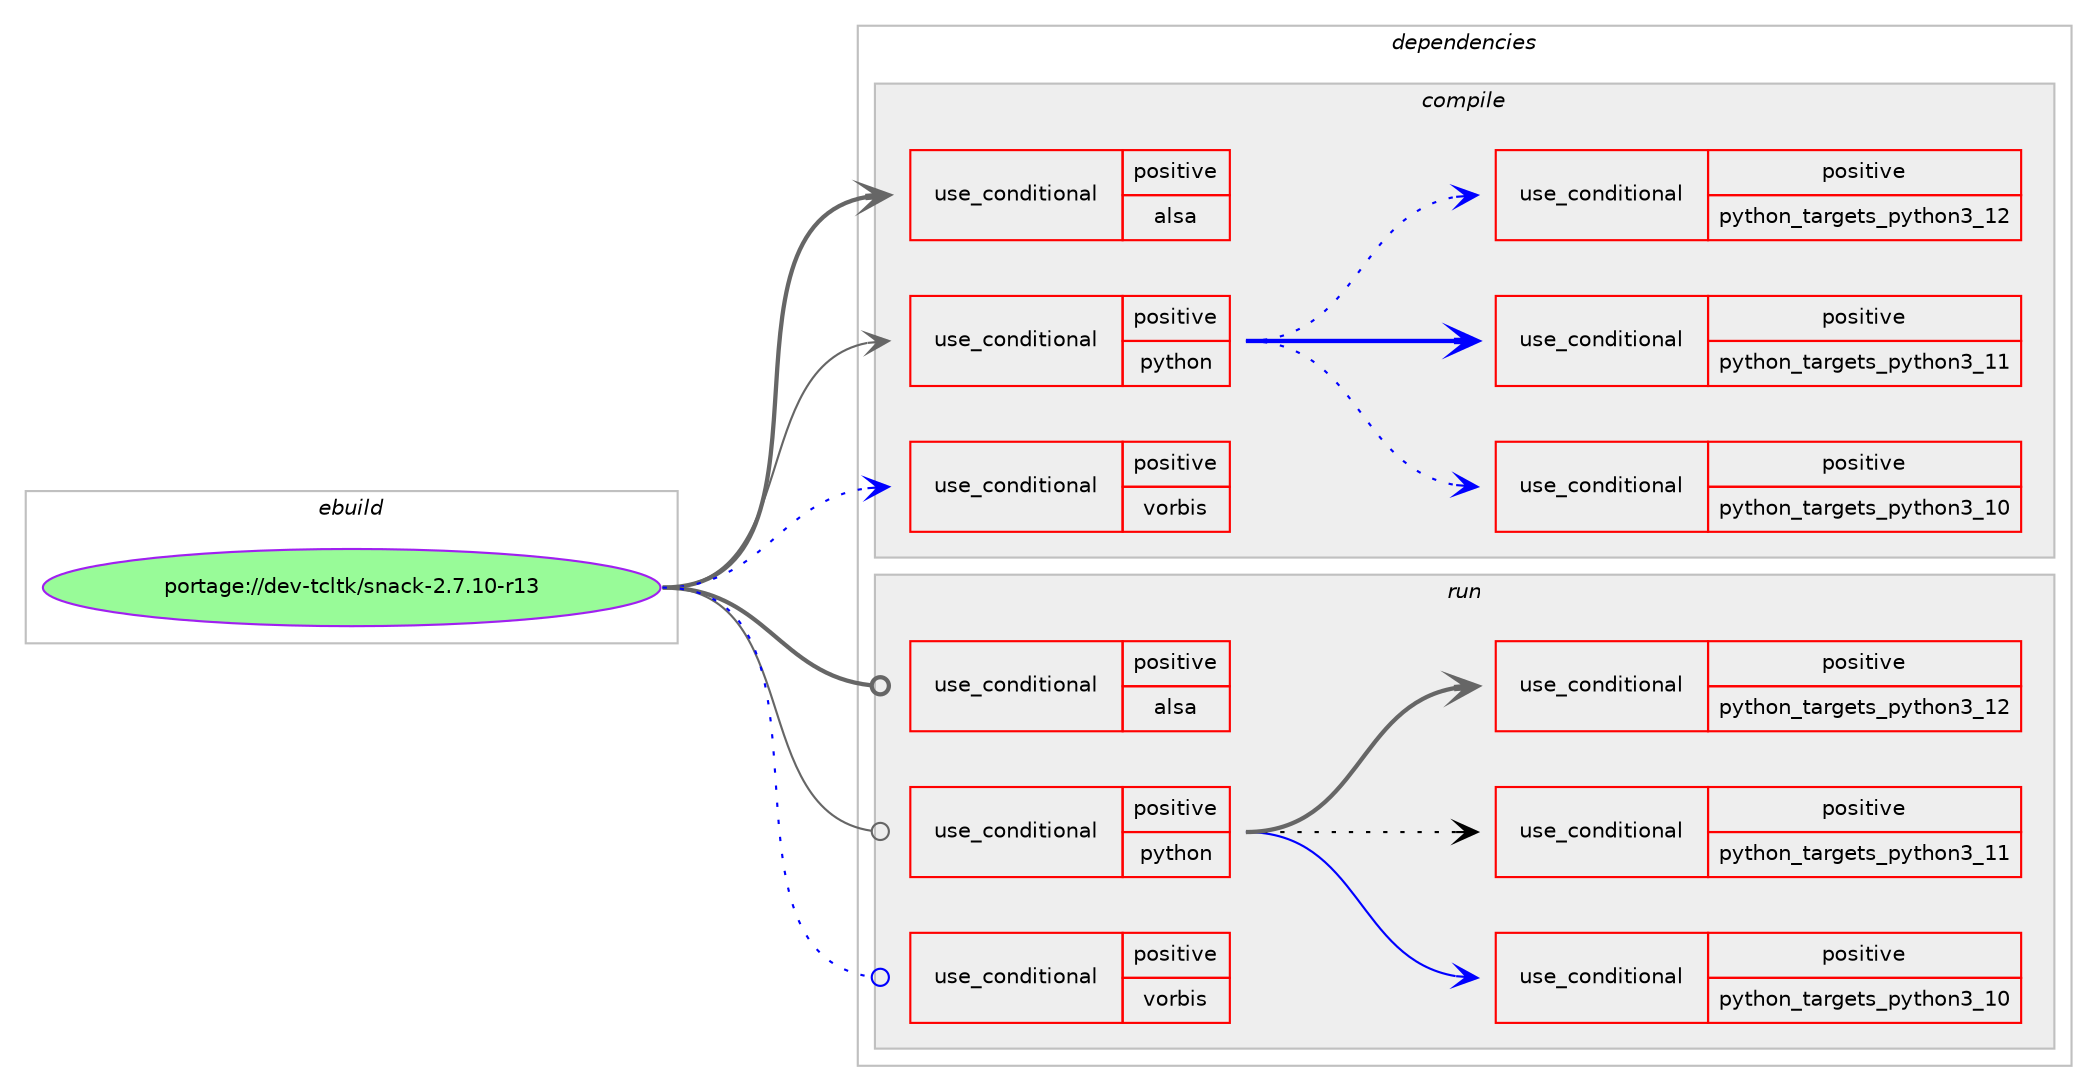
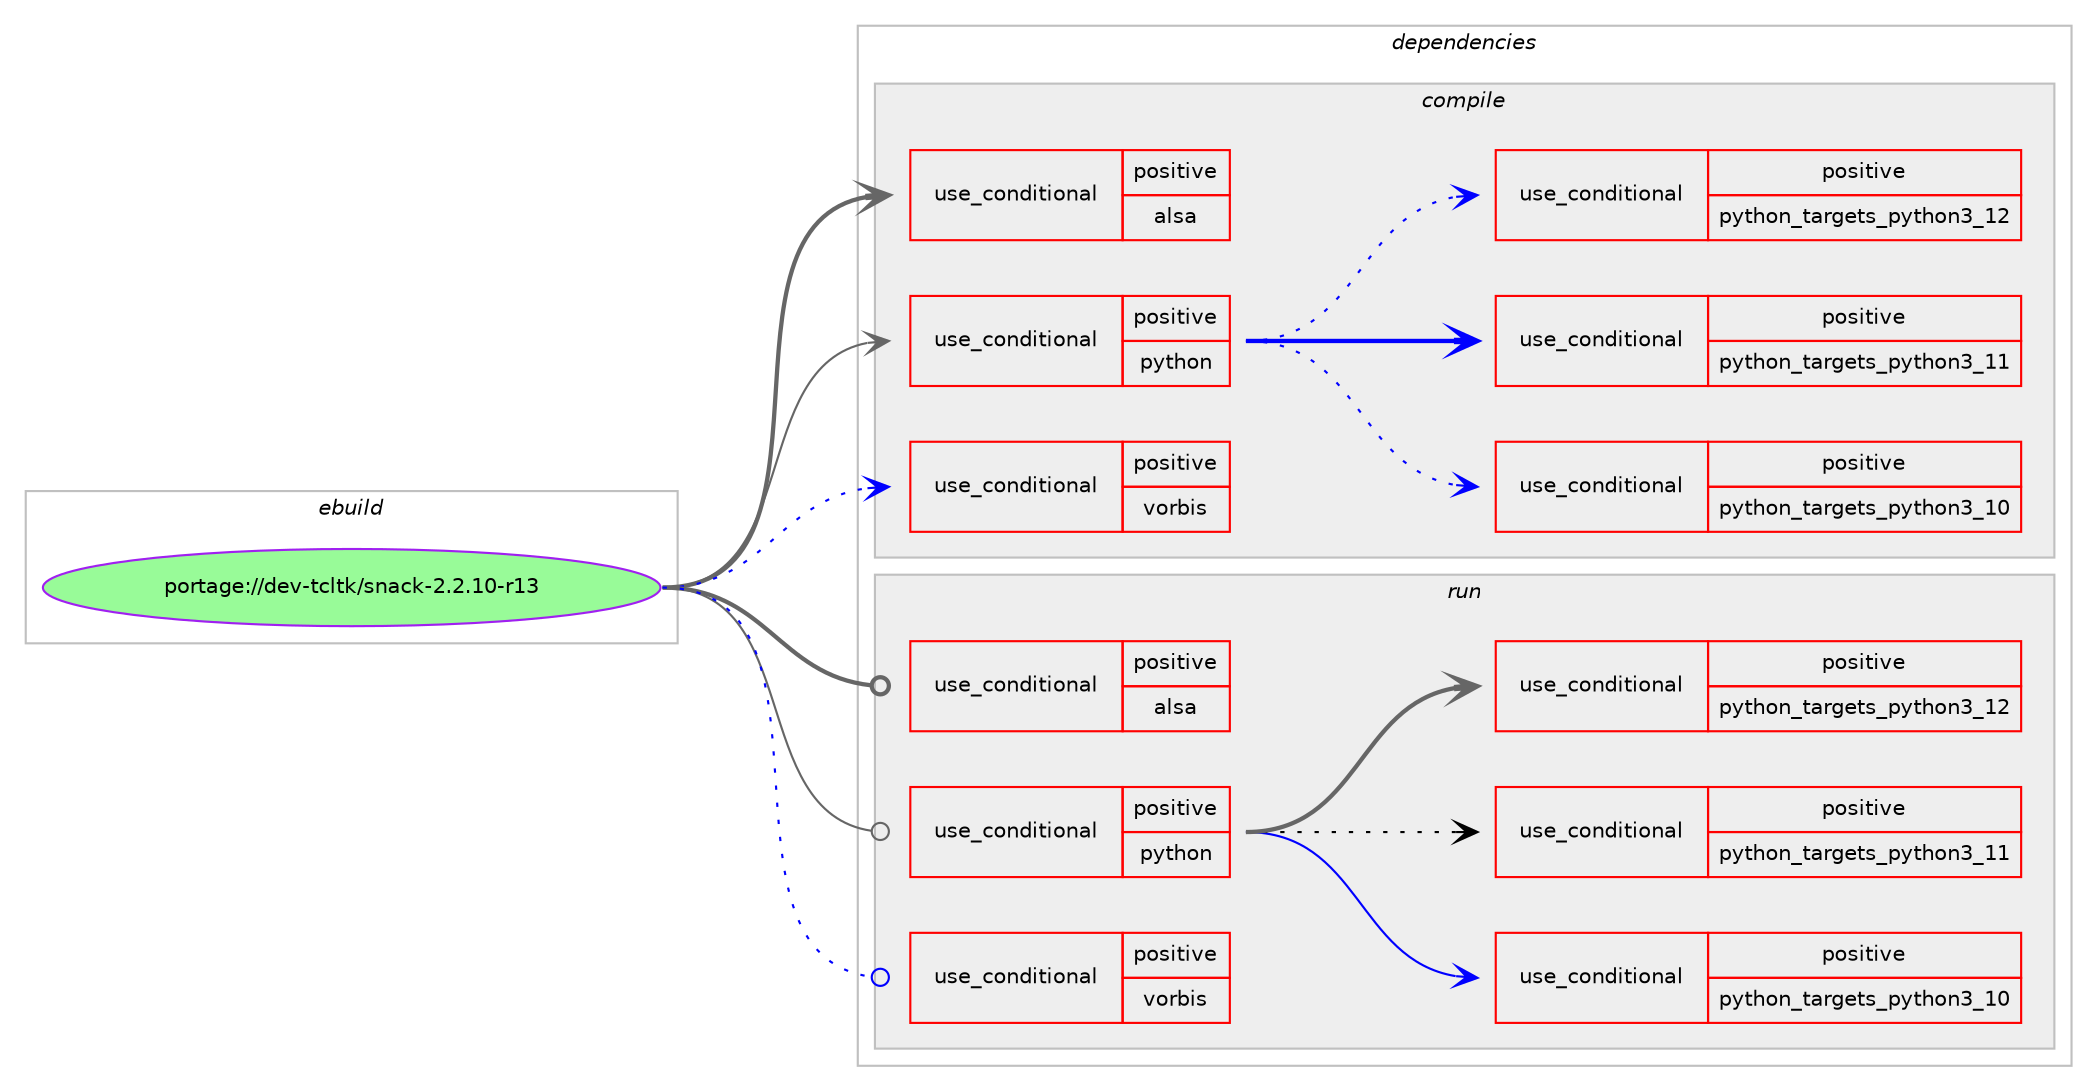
node "portage://dev-tcltk/snack-2.7.10-r13": label "portage://dev-tcltk/snack-2.7.10-r13" -> "portage://dev-tcltk/snack-2.2.10-r13"
